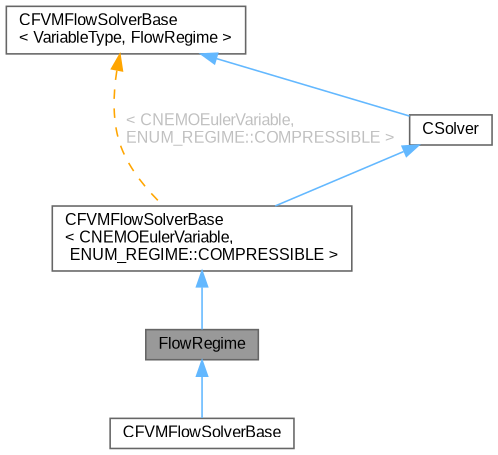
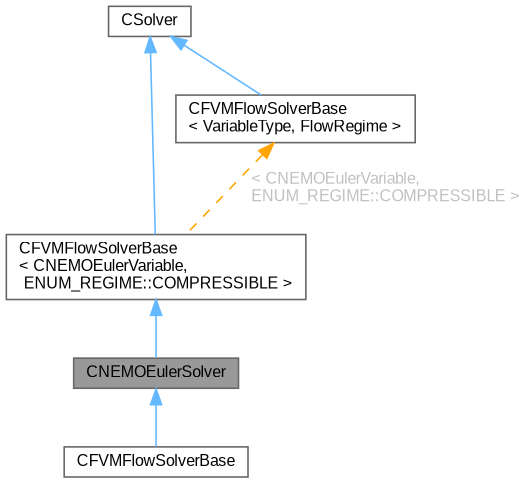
edge "CSolver" -> "CFVMFlowSolverBase < VariableType, FlowRegime >": reversed
node "FlowRegime": label "FlowRegime" -> "CNEMOEulerSolver"
